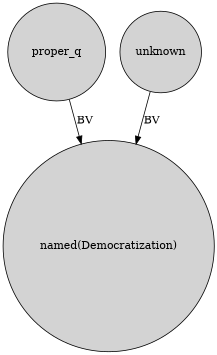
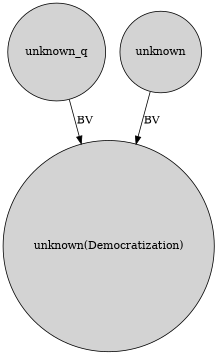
node "proper_q": label "proper_q" -> "unknown_q"
node "named(Democratization)": label "named(Democratization)" -> "unknown(Democratization)"
